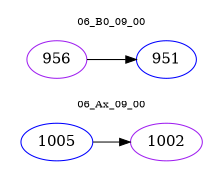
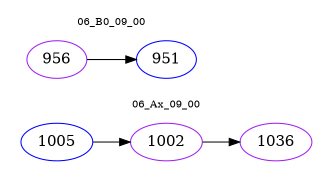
node "1036": added
